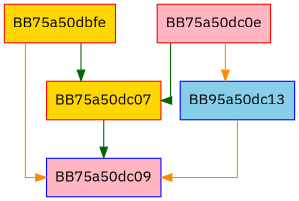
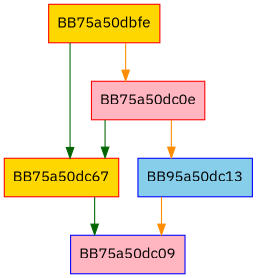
node "BB75a50dc07": label "BB75a50dc07" -> "BB75a50dc67"
edge "BB75a50dbfe" -> "BB75a50dc09": now "BB75a50dbfe" -> "BB75a50dc0e"
